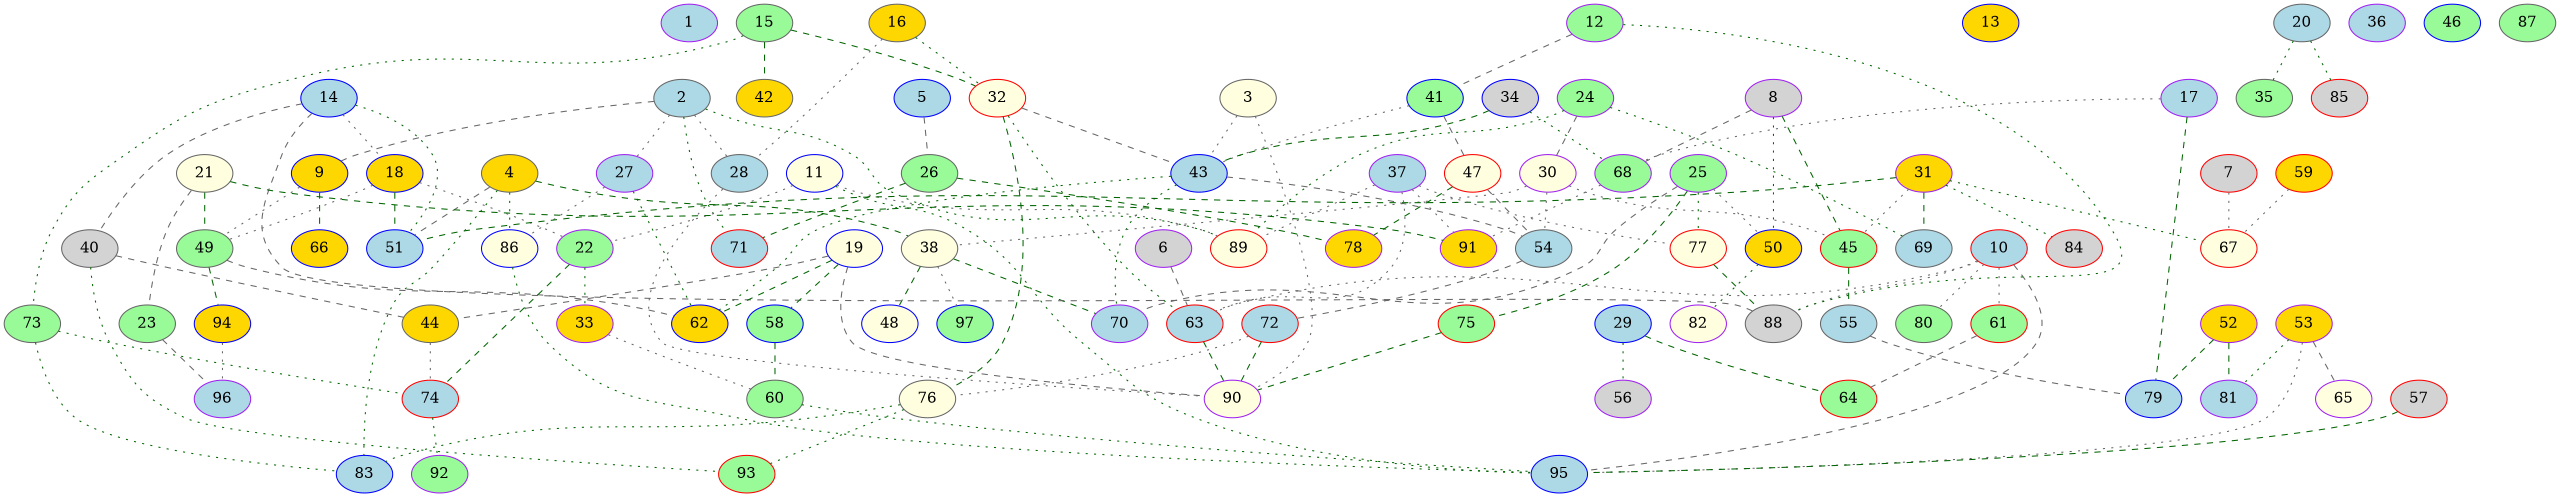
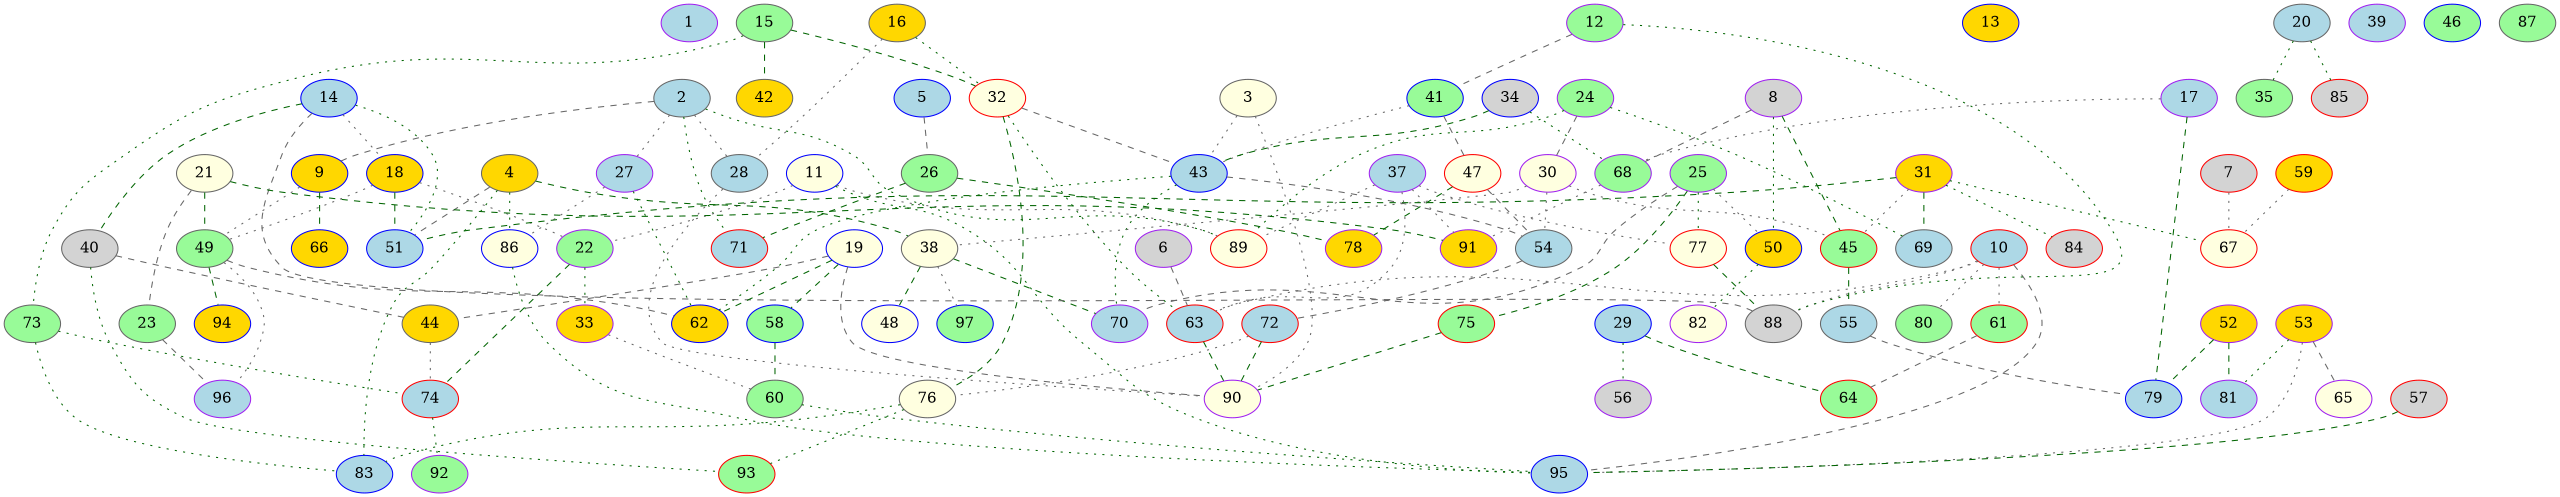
node "36": label "36" -> "39"
edge "14" -- "40": color gray40 -> darkgreen
edge "94" -- "96": now "49" -- "96"
